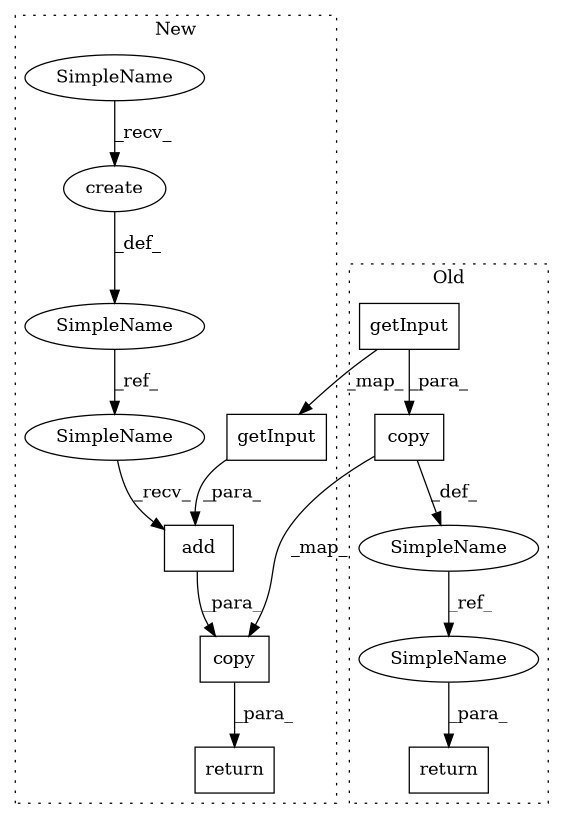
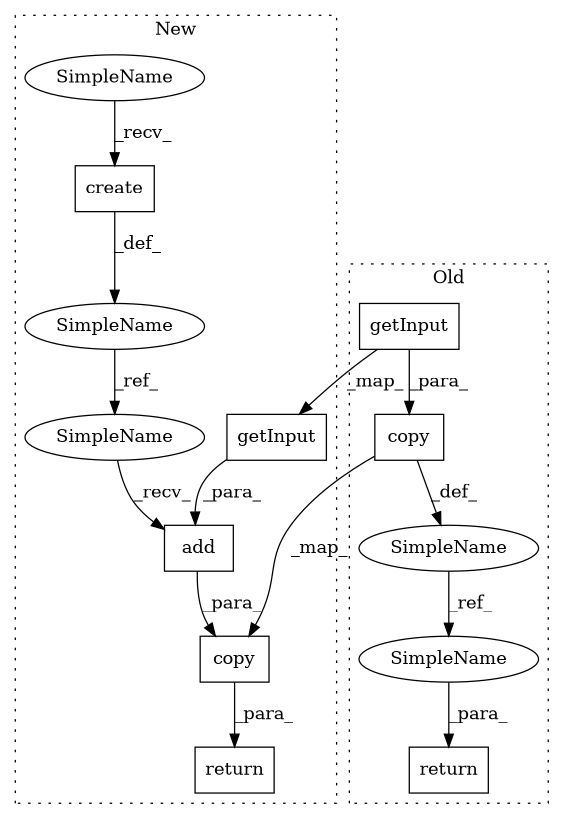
node "create": shape ellipse -> box
